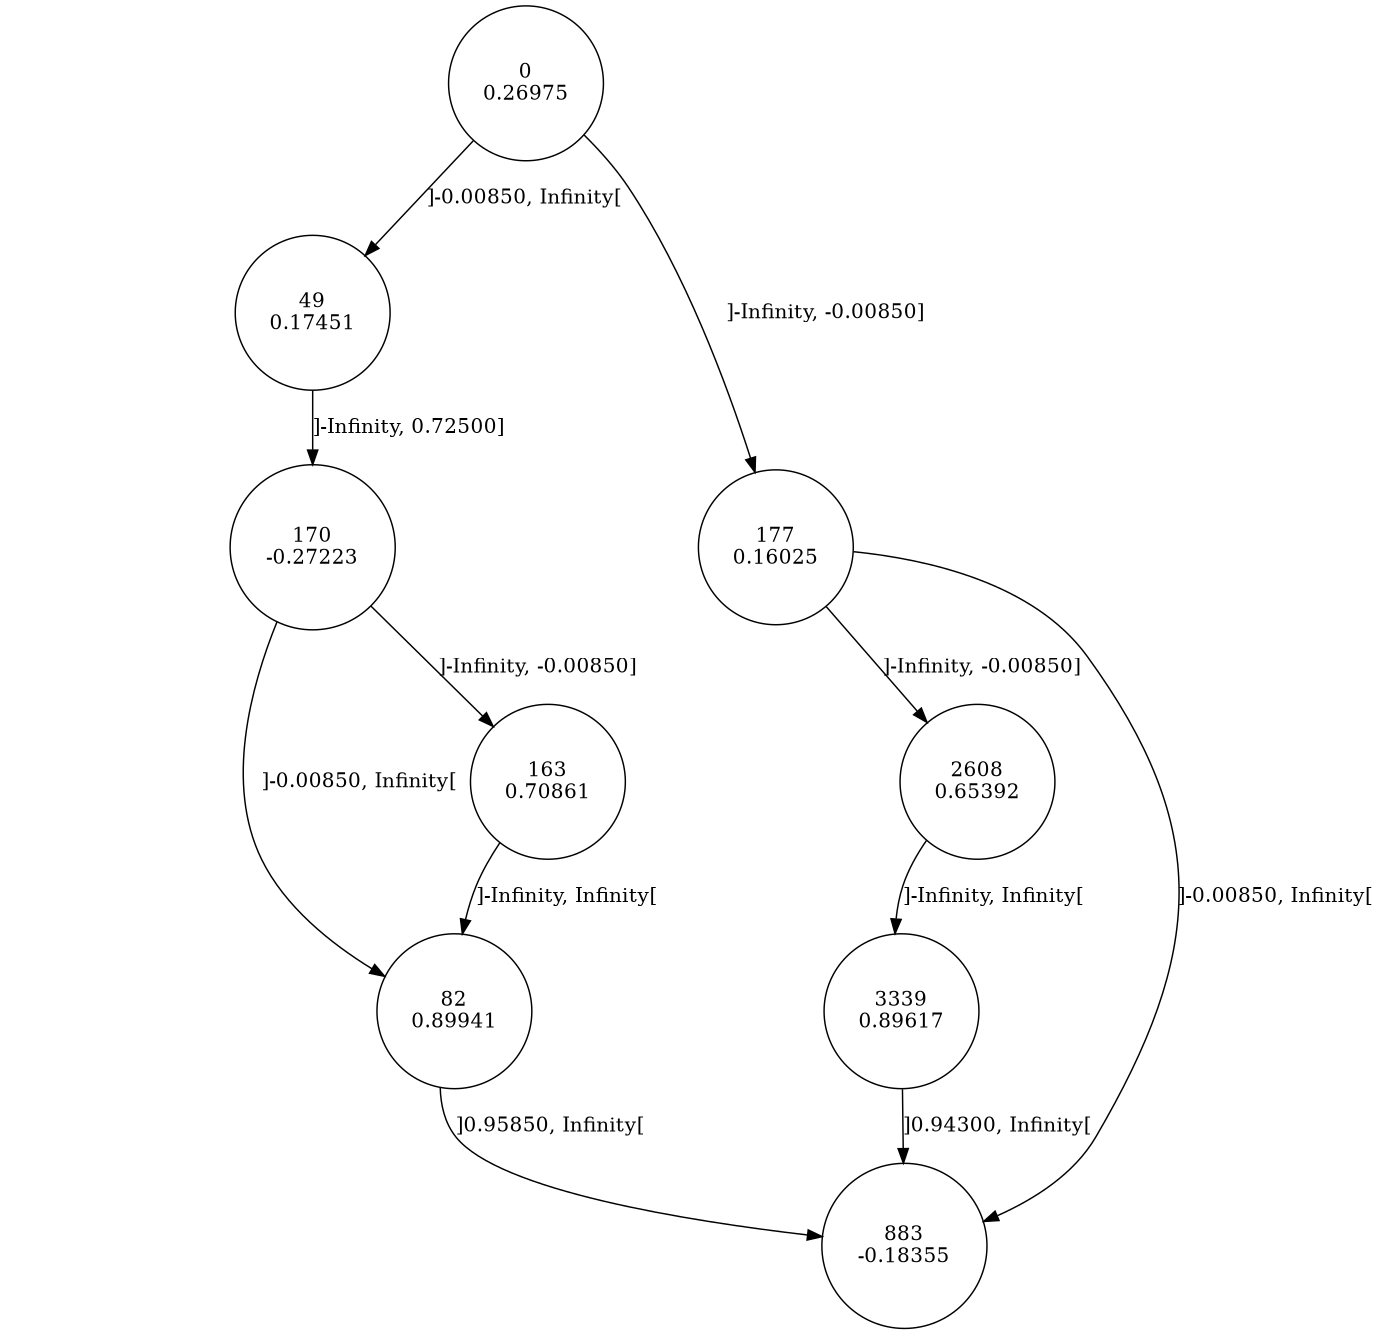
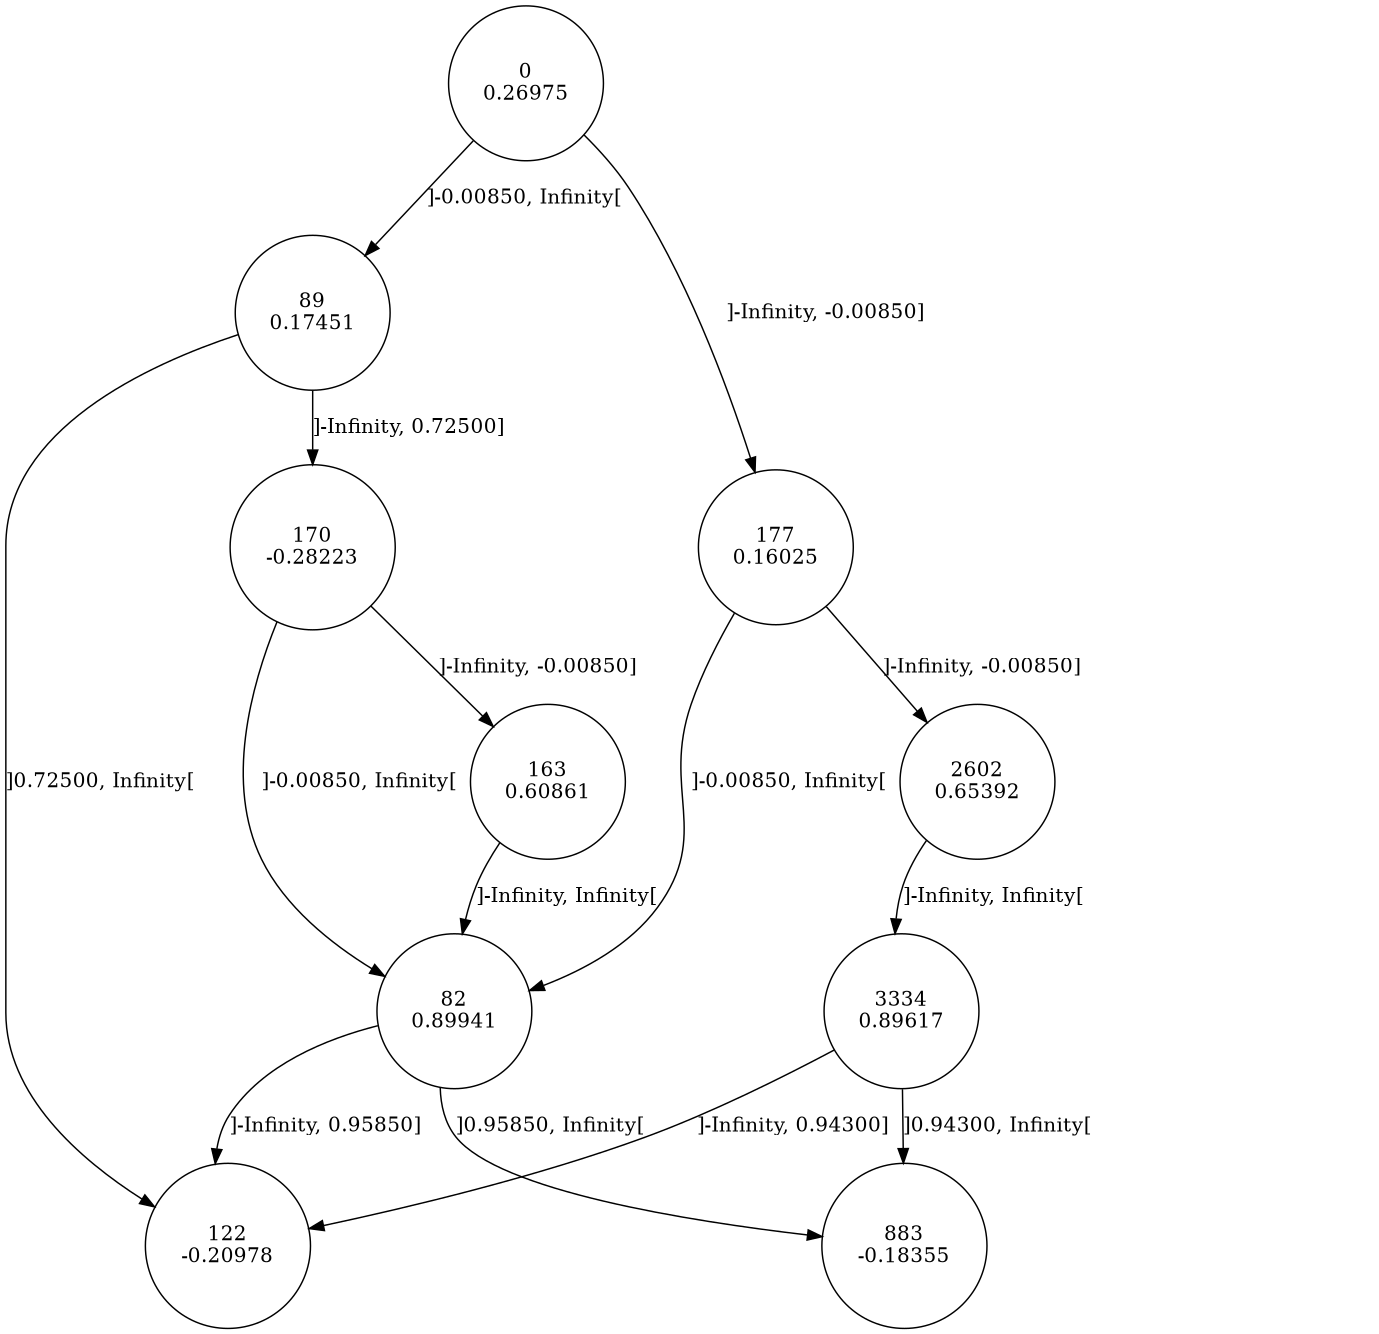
node "49 0.17451": label "49 0.17451" -> "89 0.17451"
node "170 -0.27223": label "170 -0.27223" -> "170 -0.28223"
node "163 0.70861": label "163 0.70861" -> "163 0.60861"
node "2608 0.65392": label "2608 0.65392" -> "2602 0.65392"
edge "177 0.16025" -> "883 -0.18355": now "177 0.16025" -> "82 0.89941"
node "3339 0.89617": label "3339 0.89617" -> "3334 0.89617"
node "122 -0.20978": added
